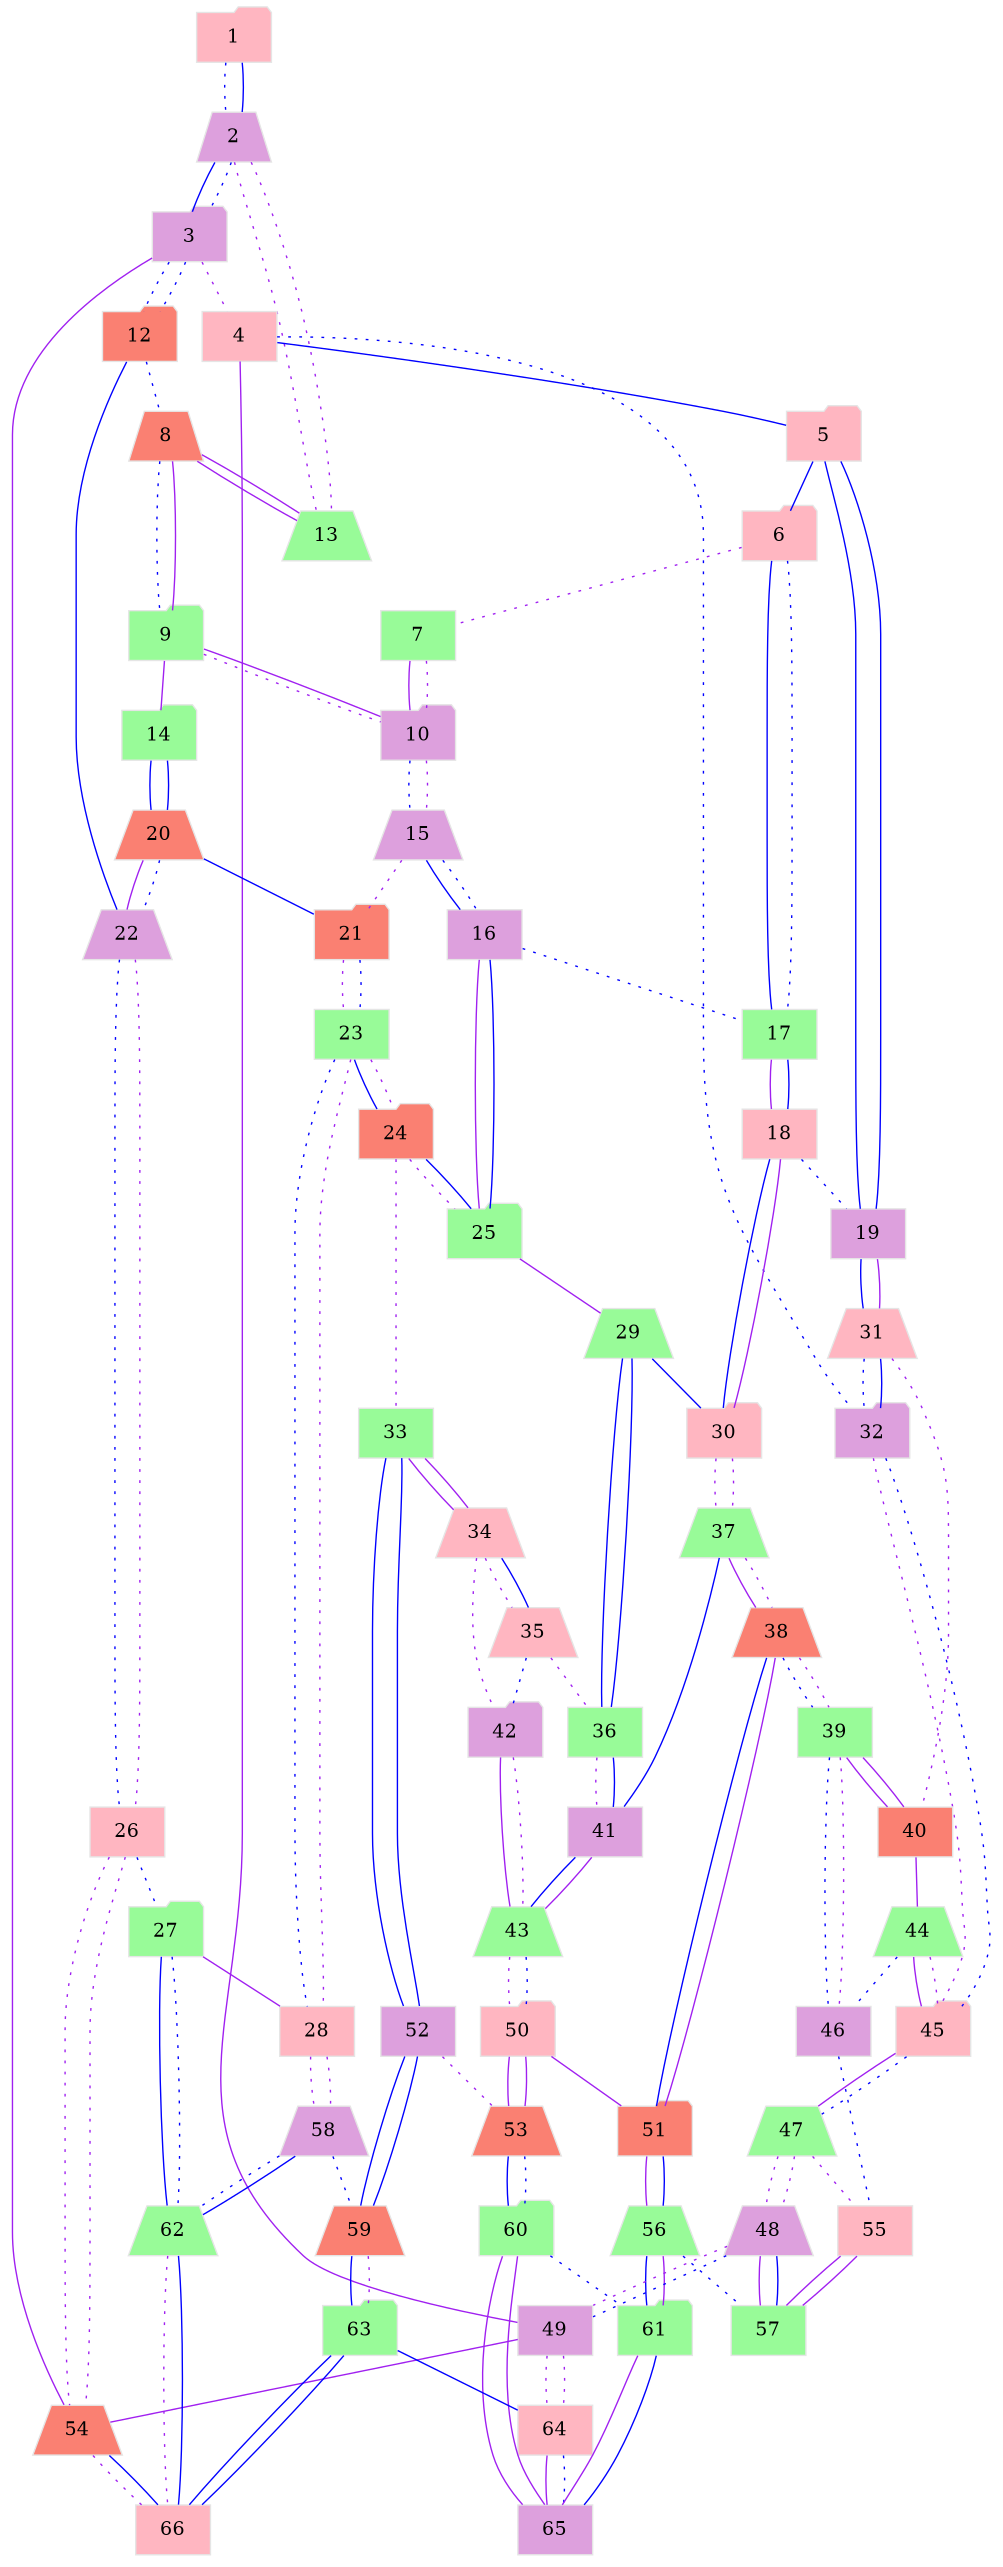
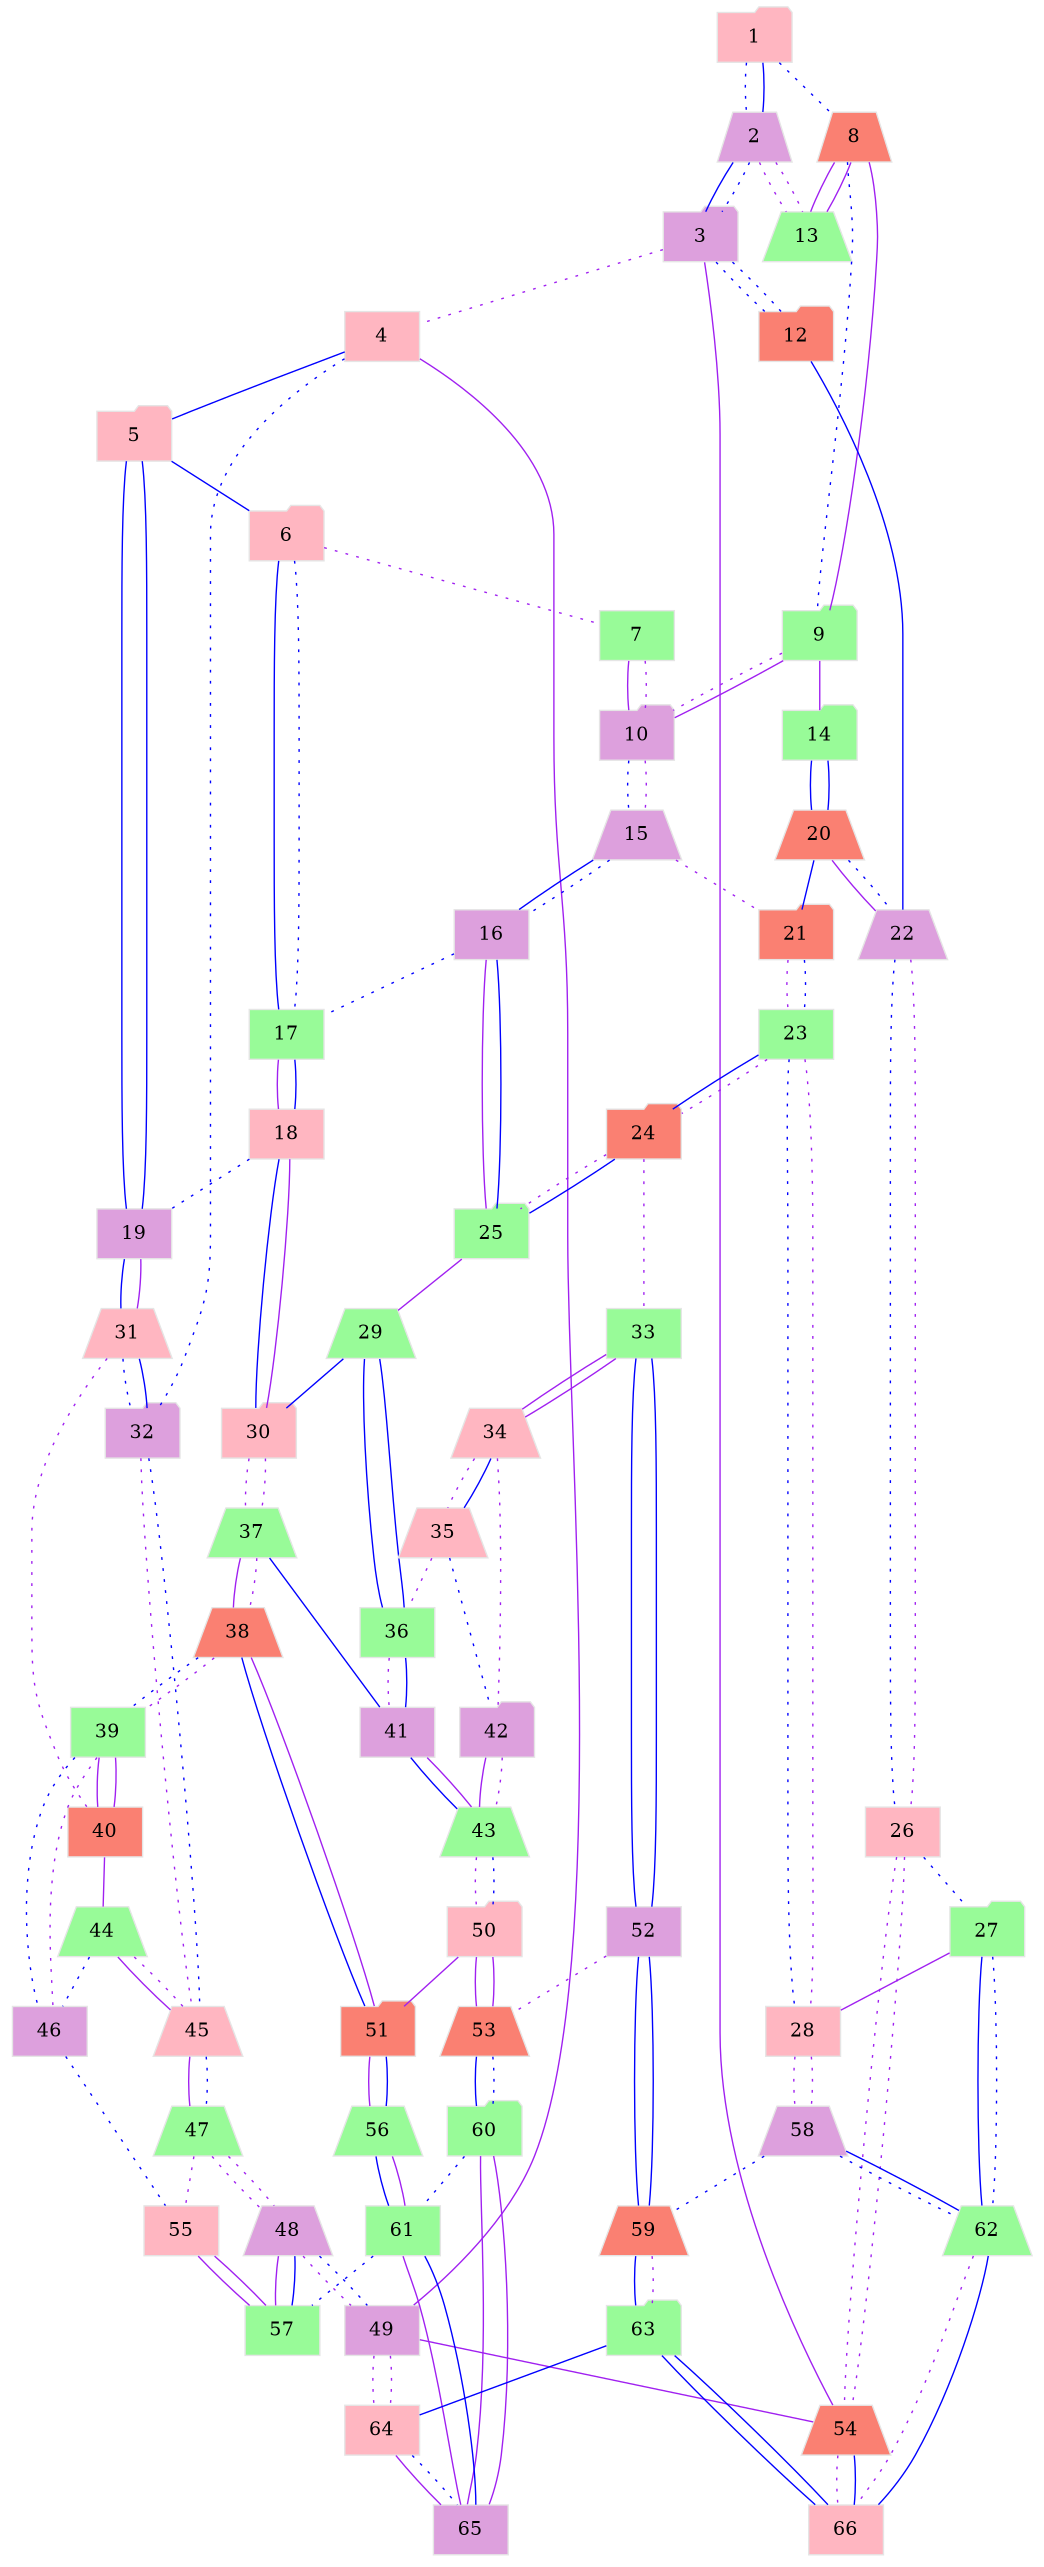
edge "12" -- "8": now "1" -- "8"
node "45": shape folder -> trapezium
edge "56" -- "57": now "61" -- "57"
node "61": shape folder -> box
